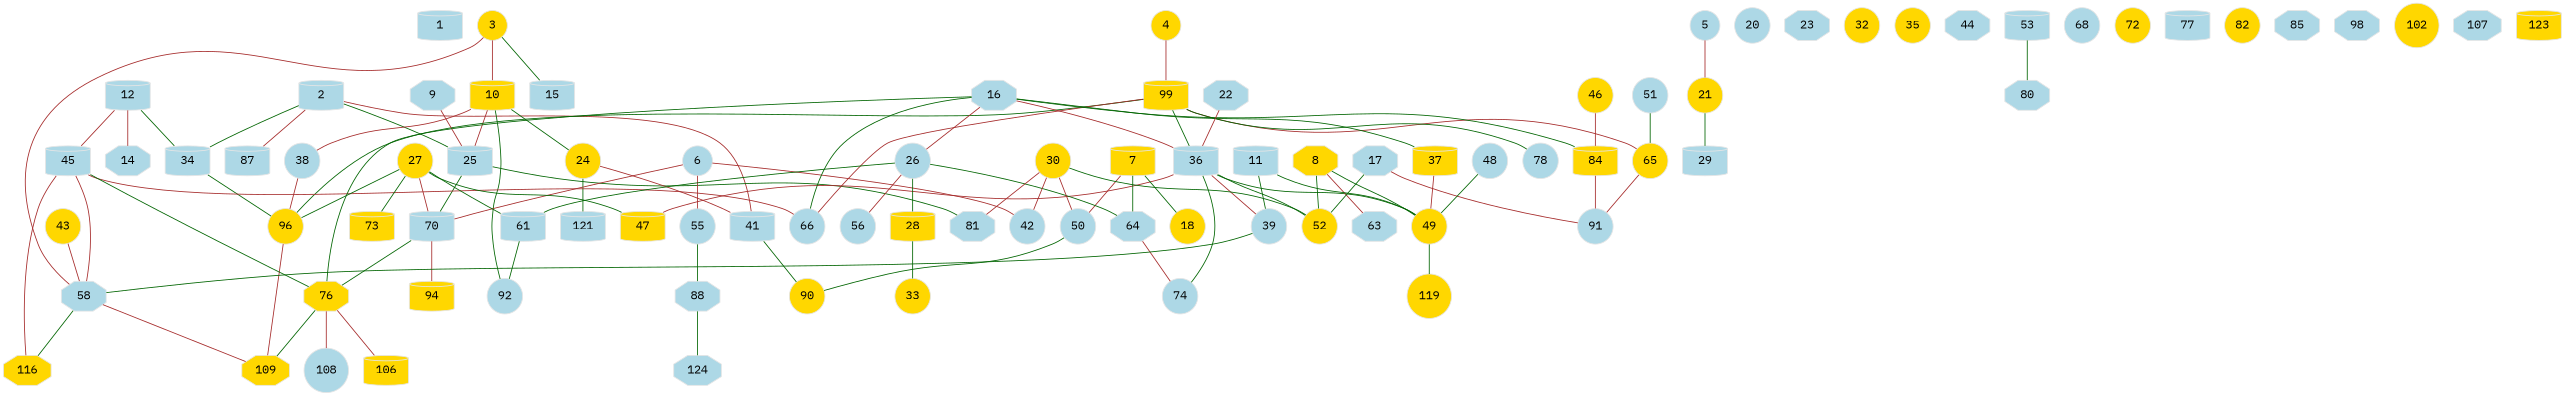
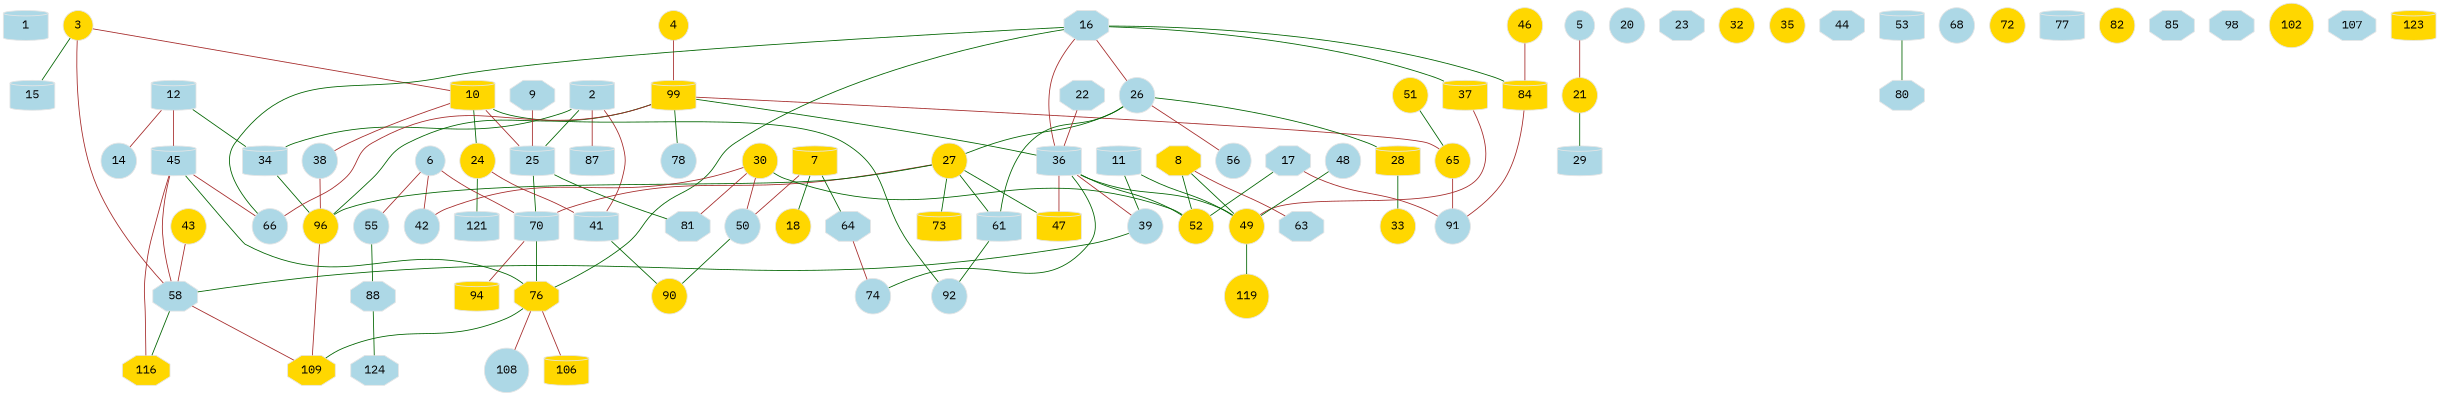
node "51": fillcolor lightblue -> gold
node "14": shape octagon -> circle
edge "26" -- "64": now "26" -- "27"
